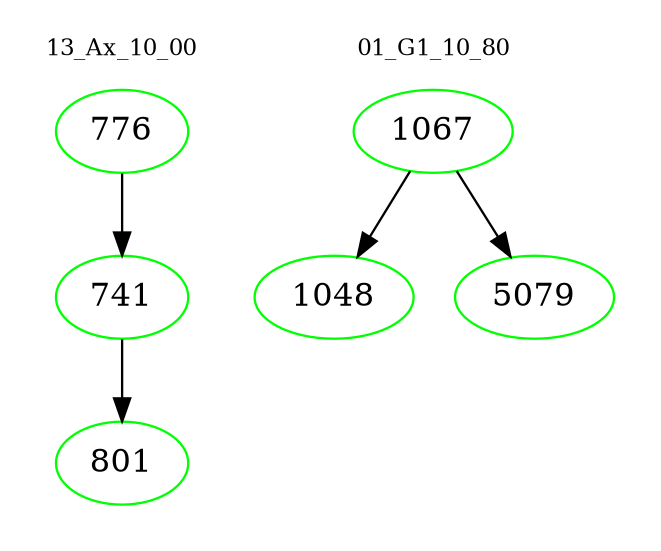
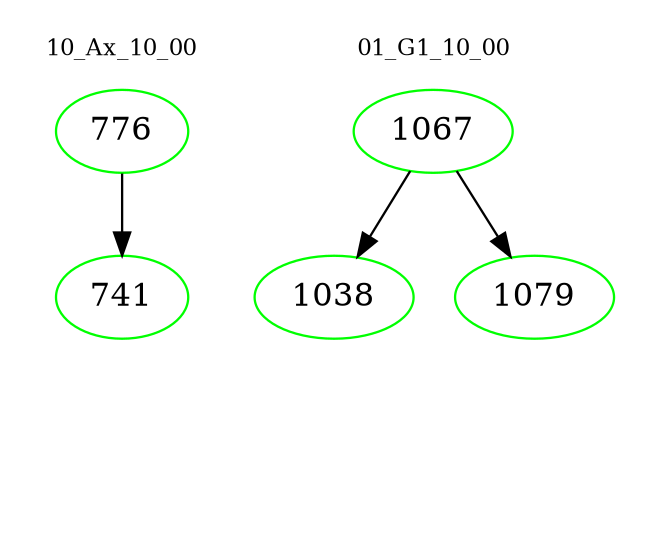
cluster "13_Ax_10_00": label "13_Ax_10_00" -> "10_Ax_10_00"
cluster "01_G1_10_80": label "01_G1_10_80" -> "01_G1_10_00"
node "1048": label "1048" -> "1038"
node "5079": label "5079" -> "1079"
node "801": removed
